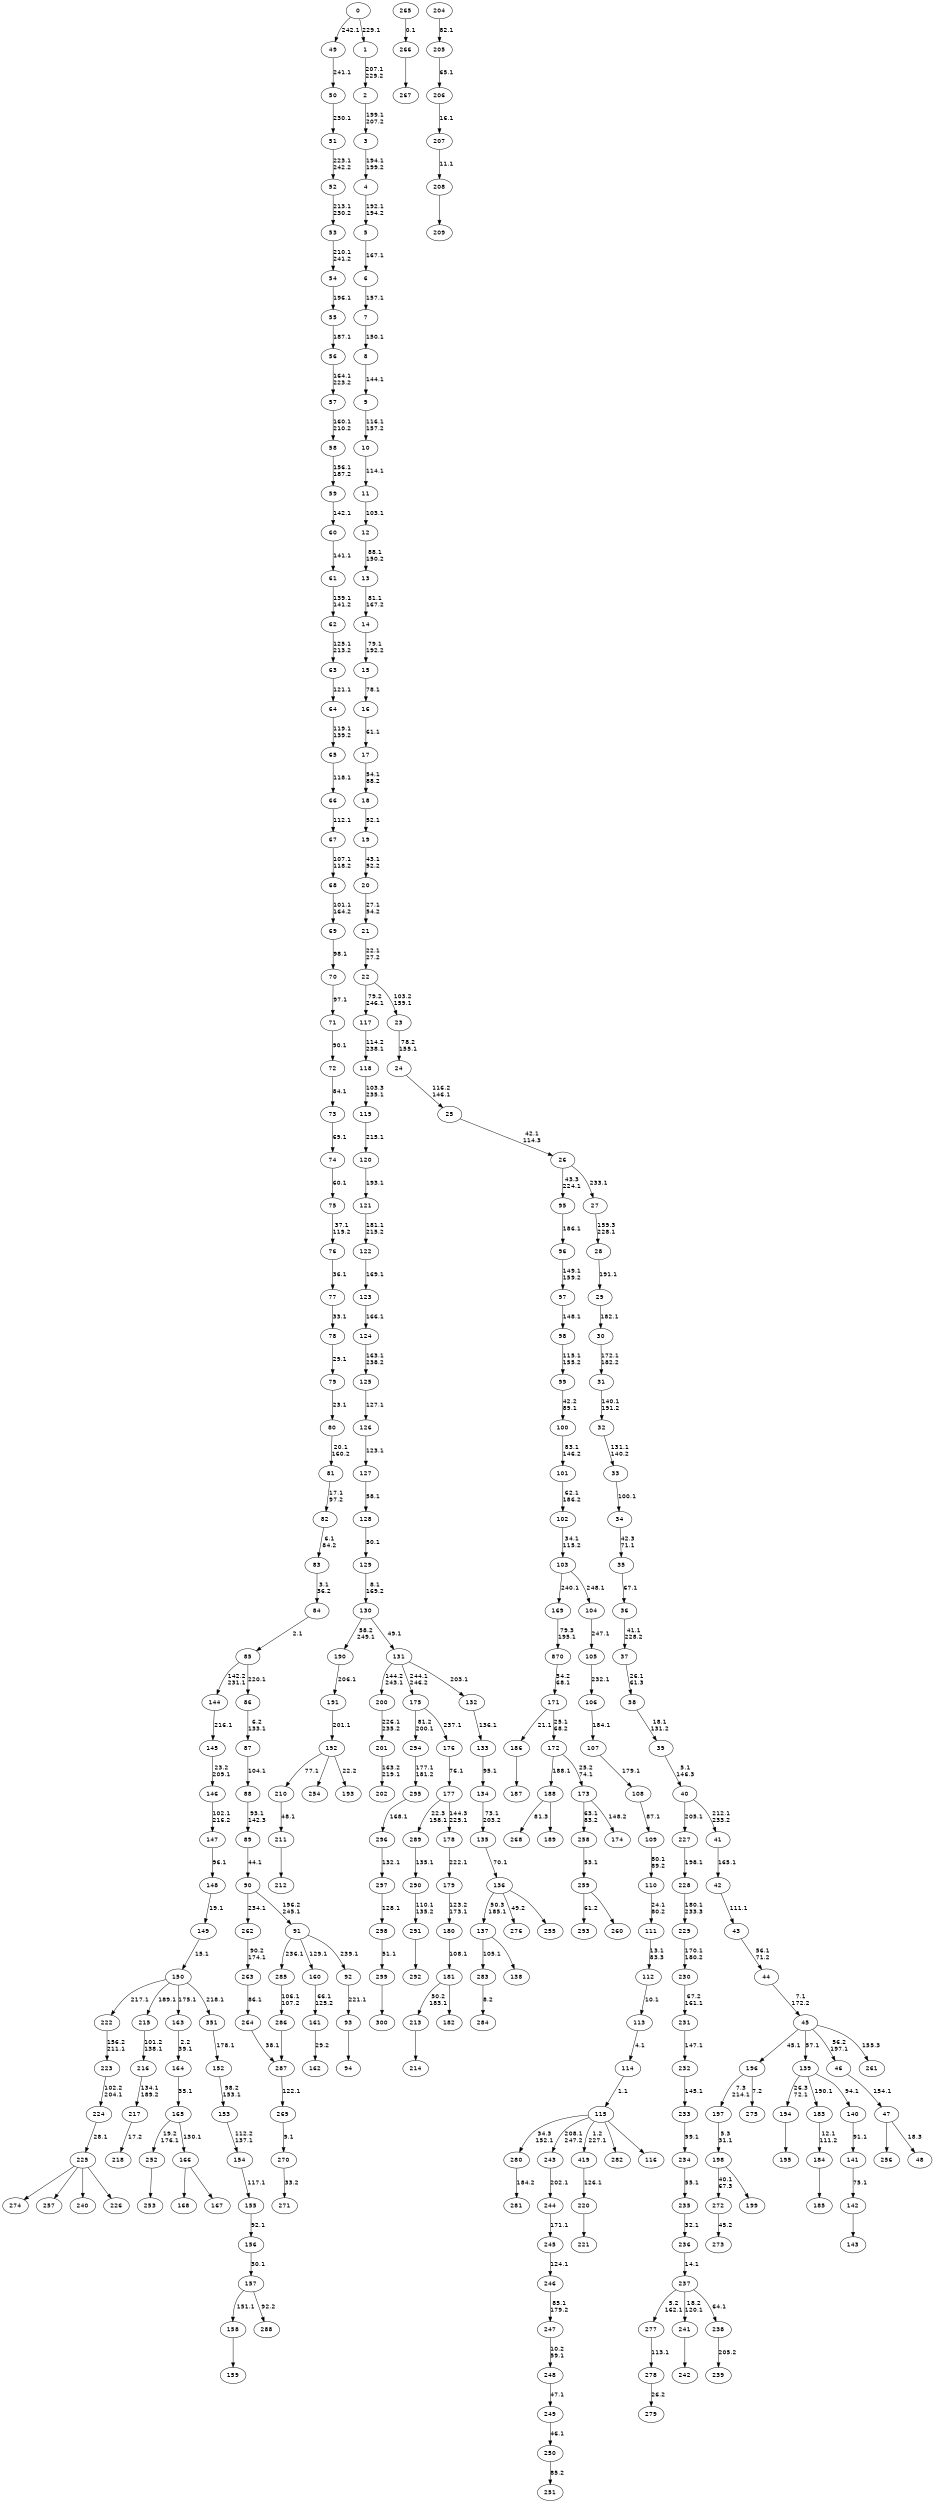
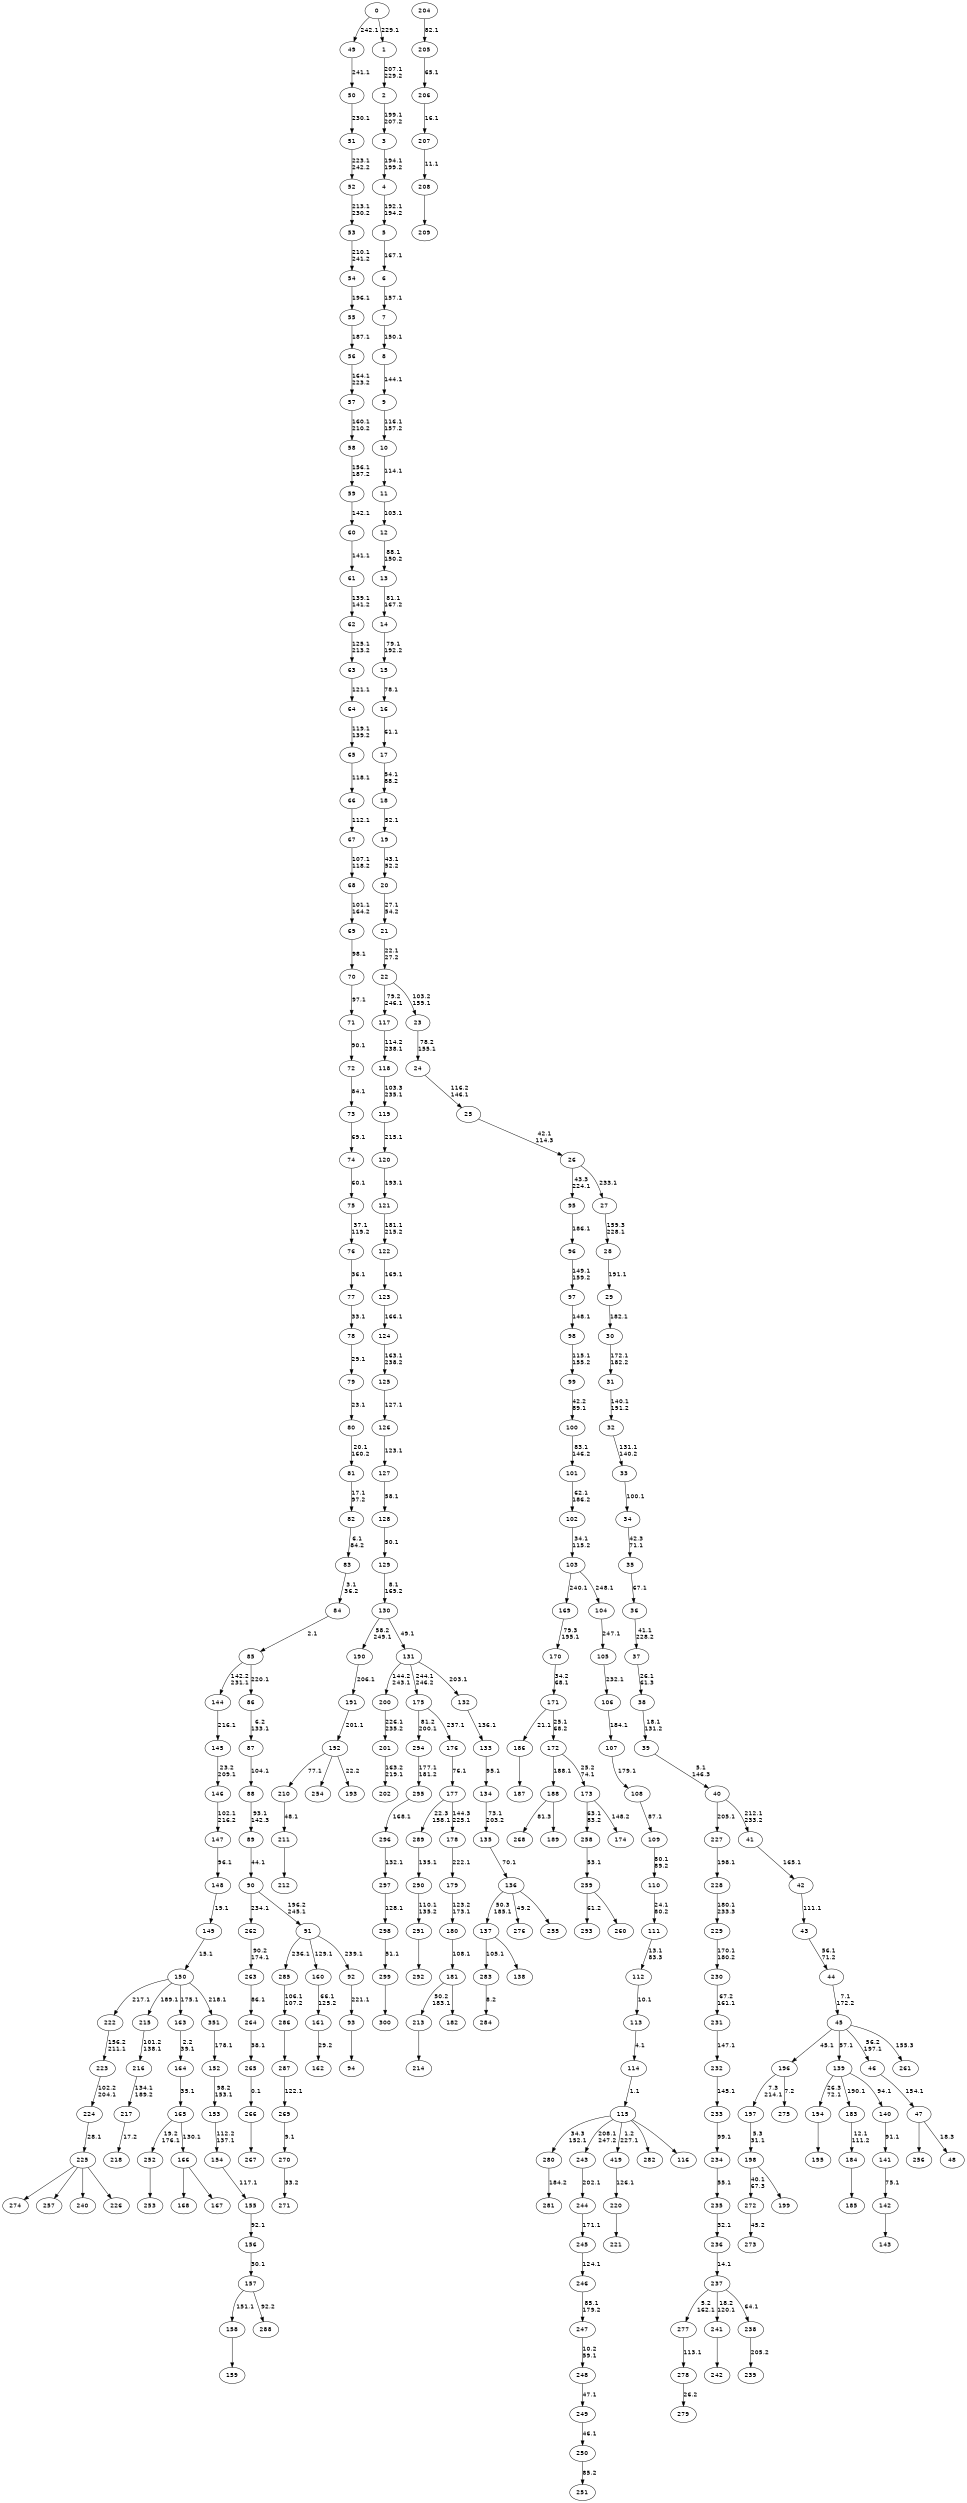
node "870": label "870" -> "170"
edge "264" -> "287": now "264" -> "265"
